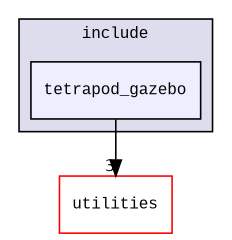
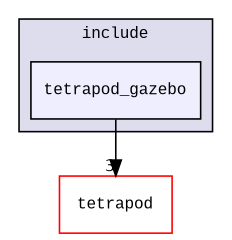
node "utilities": label "utilities" -> "tetrapod"
